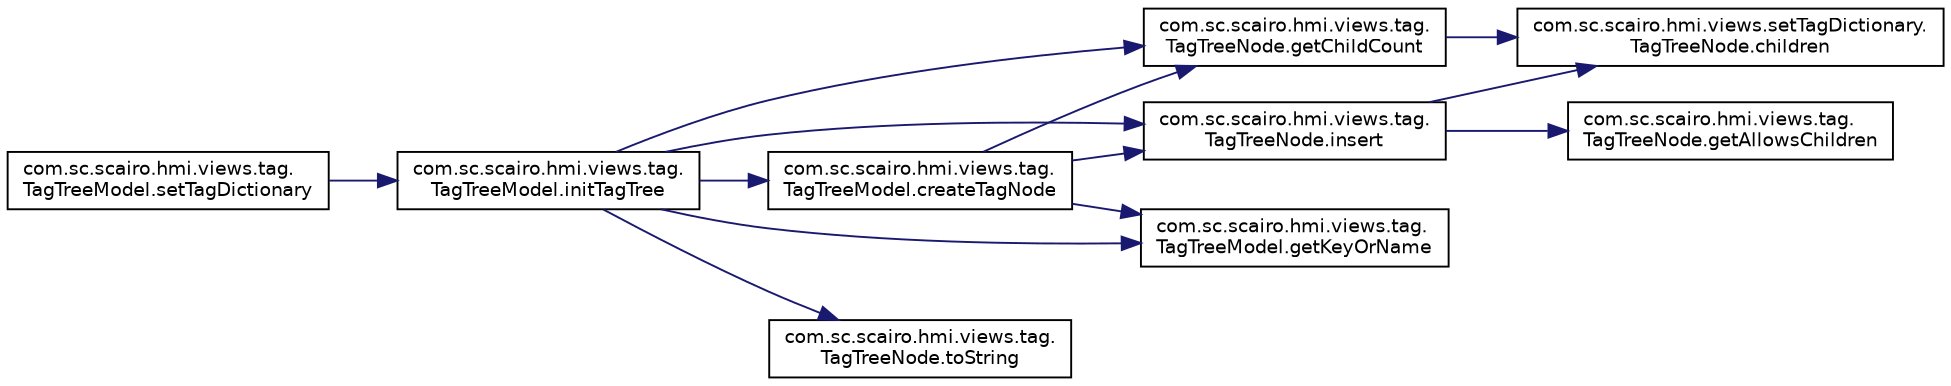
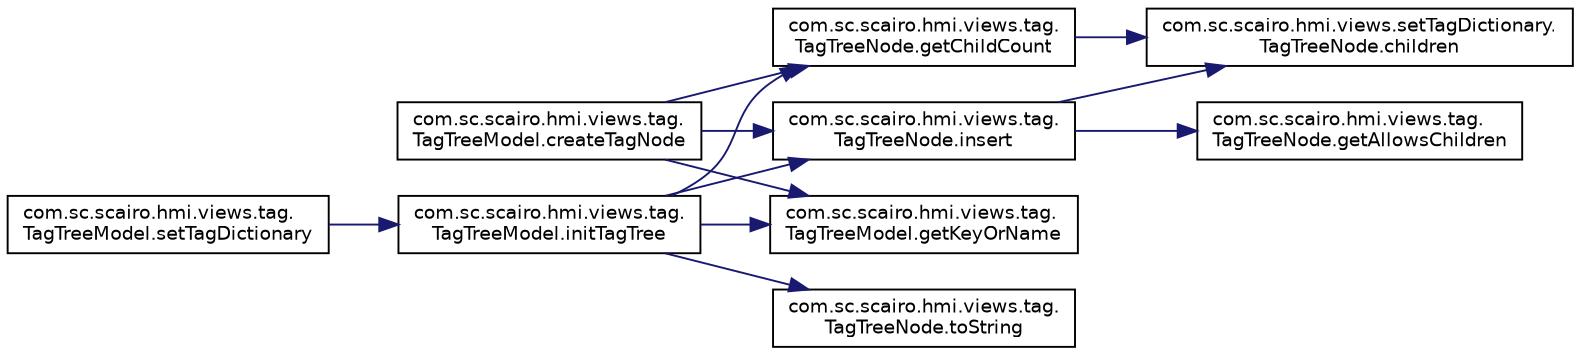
edge "com.sc.scairo.hmi.views.tag. TagTreeModel.initTagTree" -> "com.sc.scairo.hmi.views.tag. TagTreeModel.createTagNode": removed
